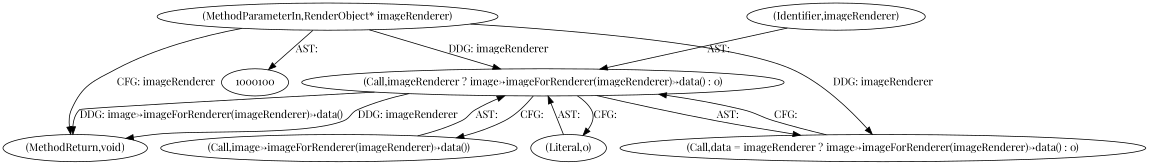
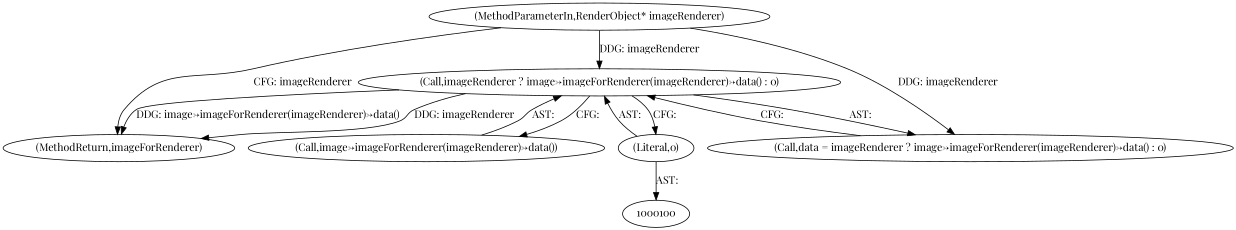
node "(Identifier,imageRenderer)": removed
edge "(MethodParameterIn,RenderObject* imageRenderer)" -> "1000100": now "(Literal,0)" -> "1000100"
node "(MethodReturn,void)": label "(MethodReturn,void)" -> "(MethodReturn,imageForRenderer)"
